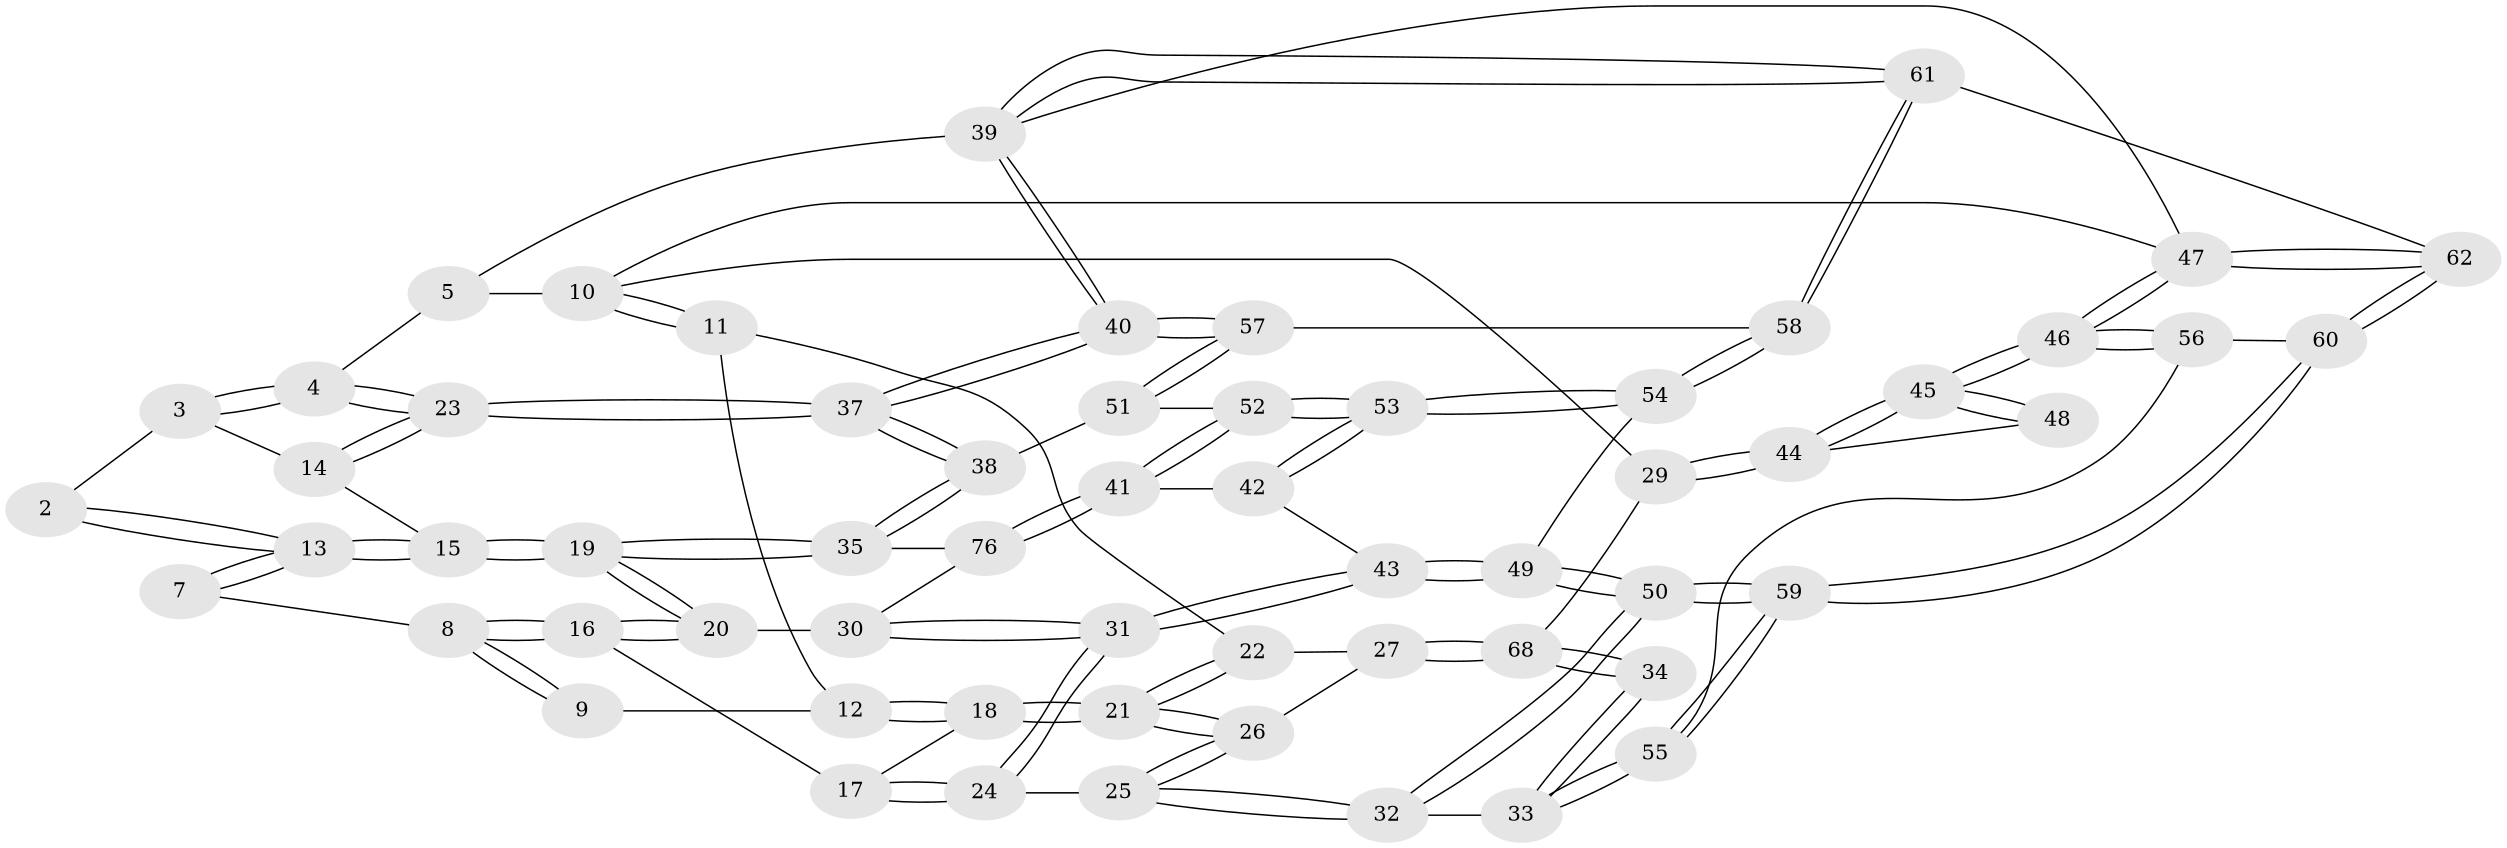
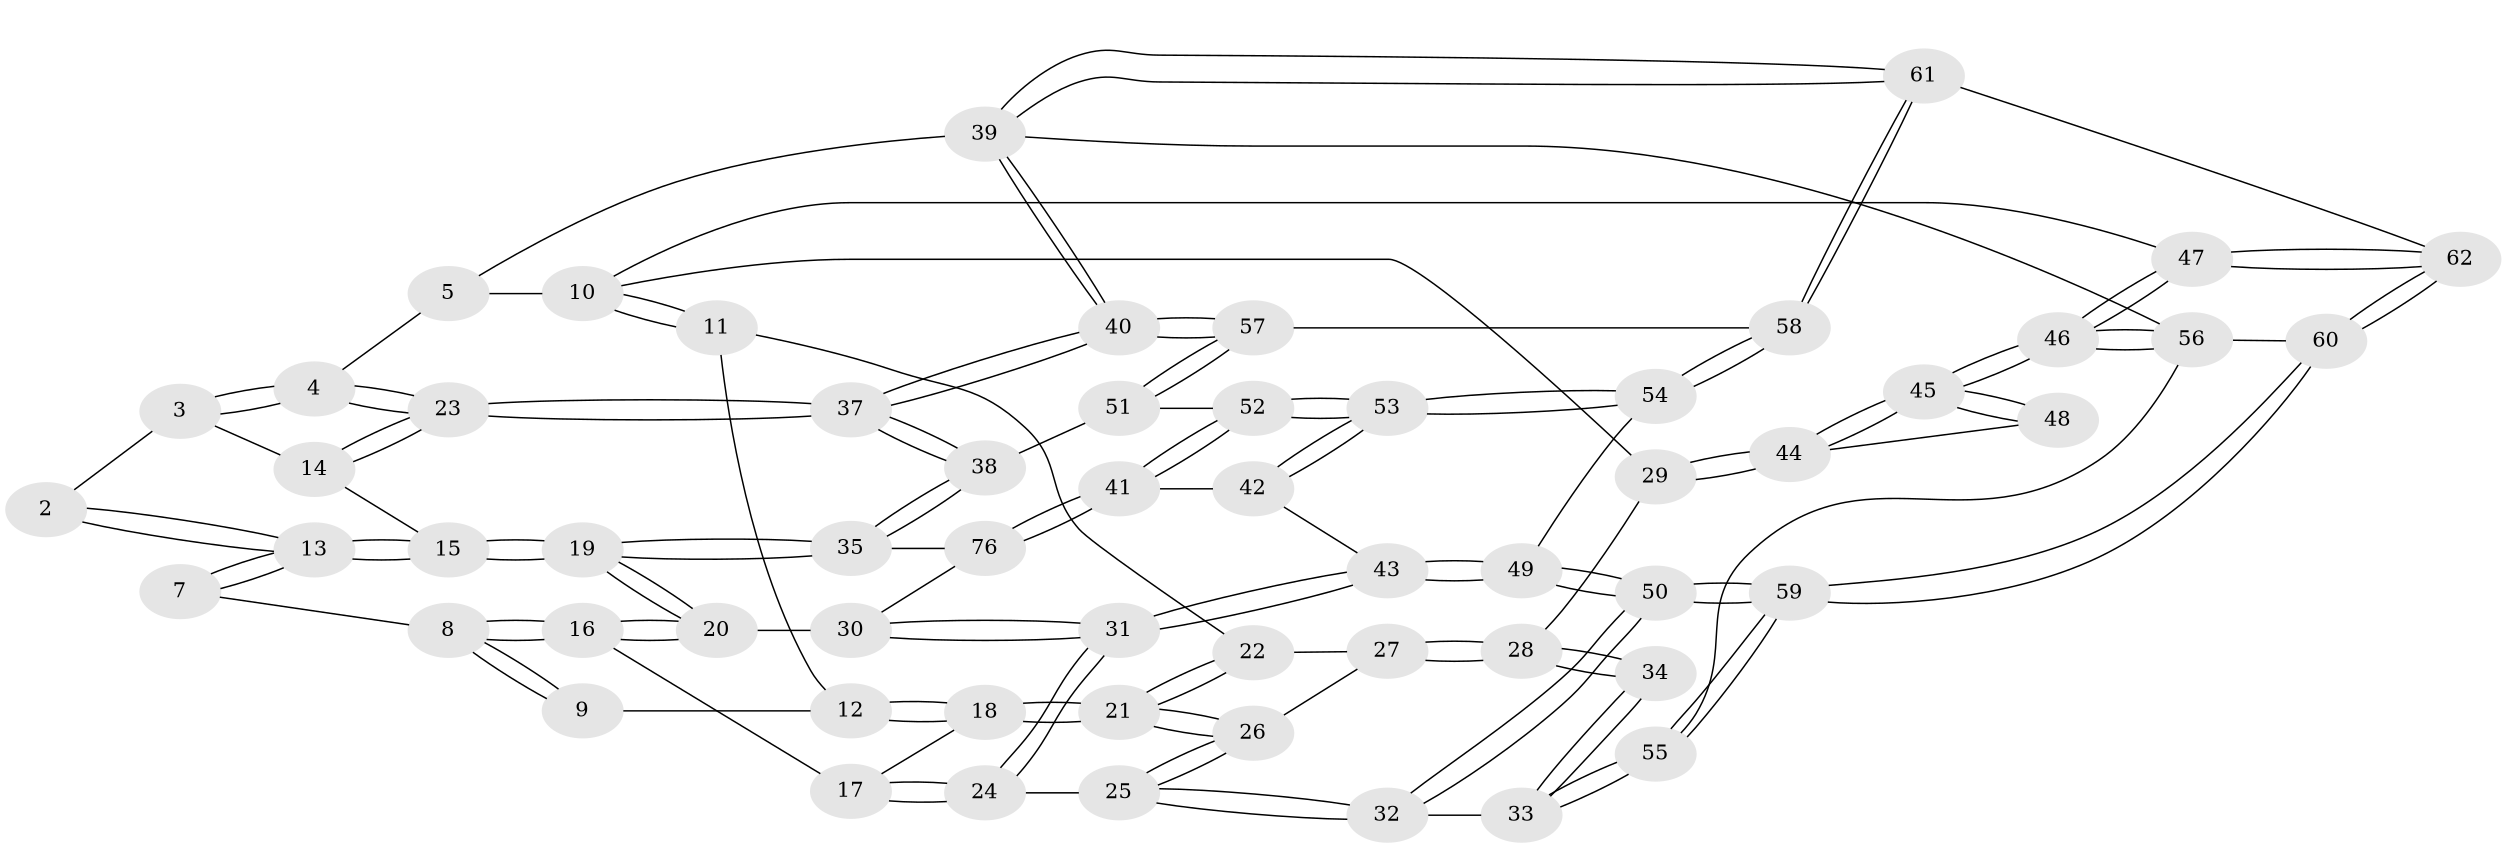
edge "39" -- "47": now "39" -- "56"
node "68": label "68" -> "28"
